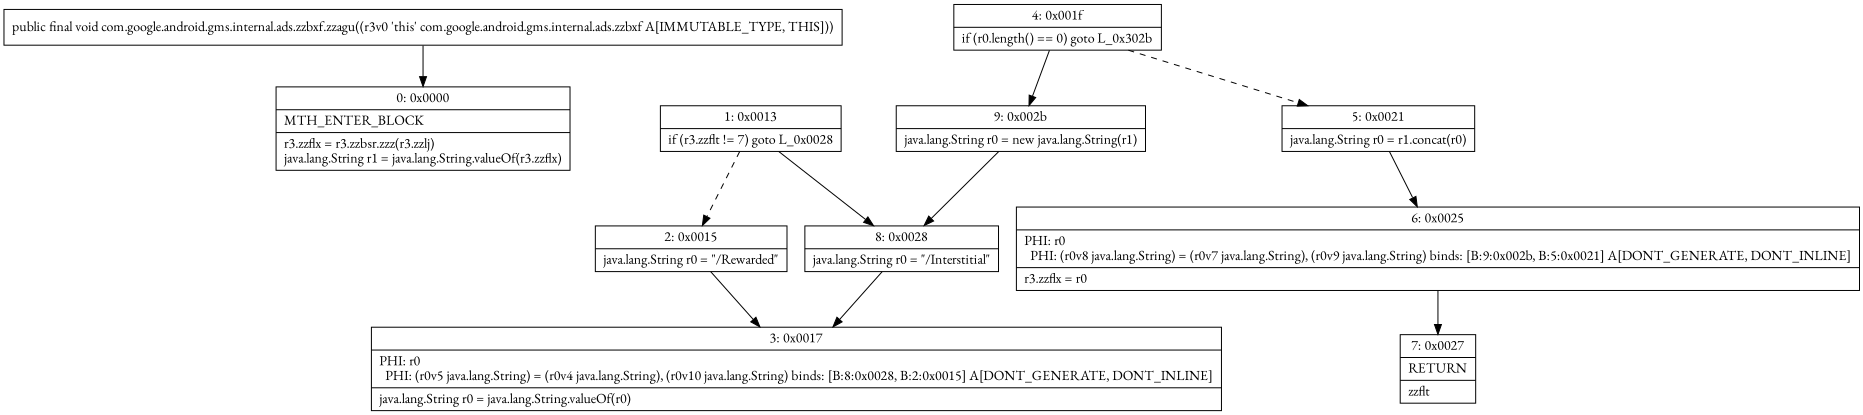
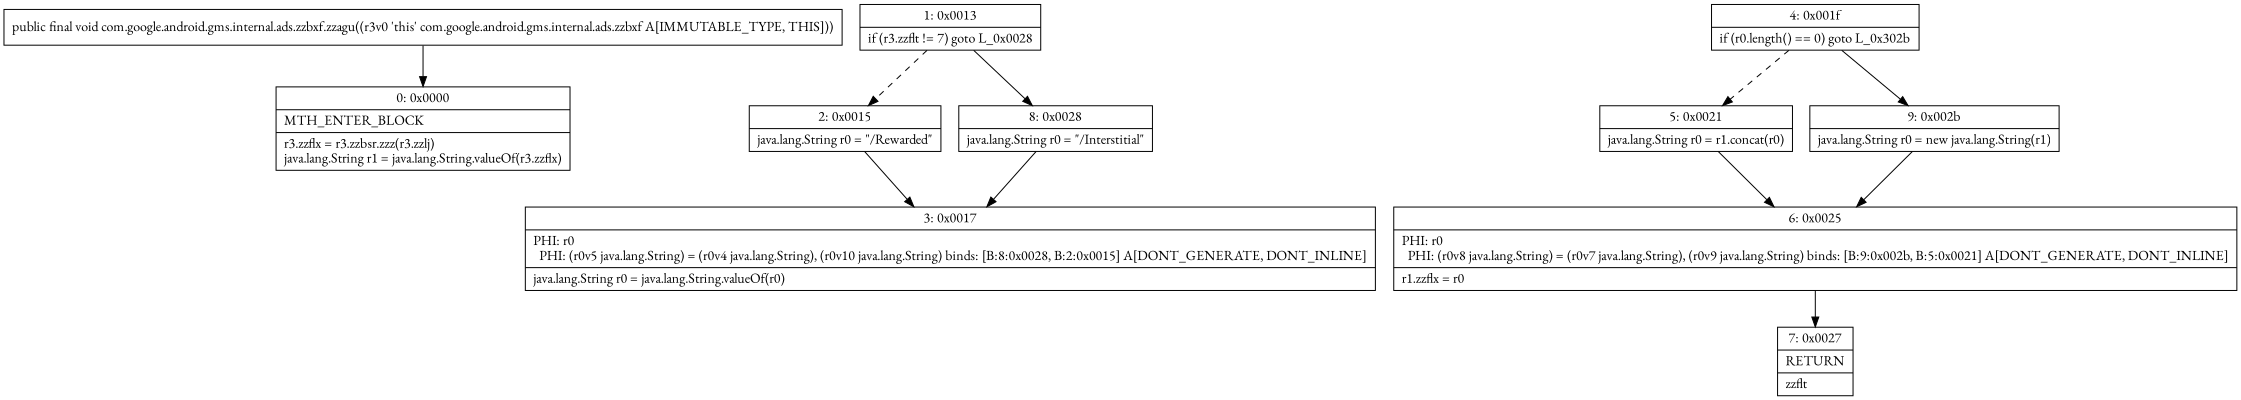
edge "9: 0x002b" -> "8: 0x0028": now "9: 0x002b" -> "6: 0x0025"
node "6: 0x0025": text "r3.zzflx = r0" -> "r1.zzflx = r0"
